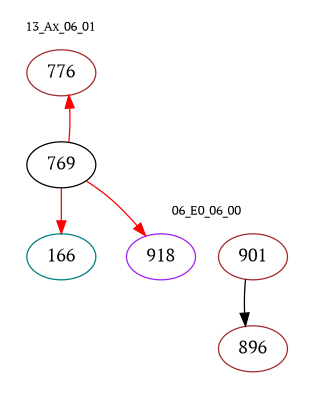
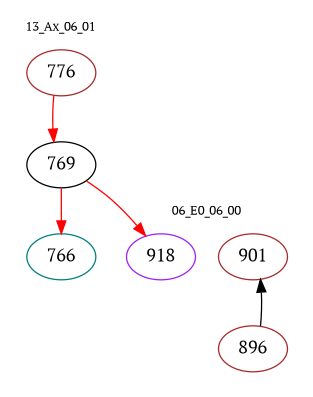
edge "769" -> "776": reversed
node "166": label "166" -> "766"
edge "901" -> "896": reversed
